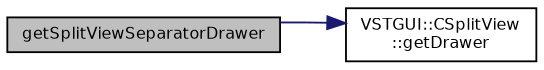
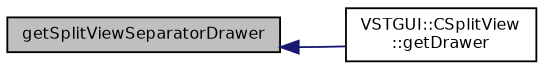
edge "getSplitViewSeparatorDrawer" -> "VSTGUI::CSplitView ::getDrawer": reversed
